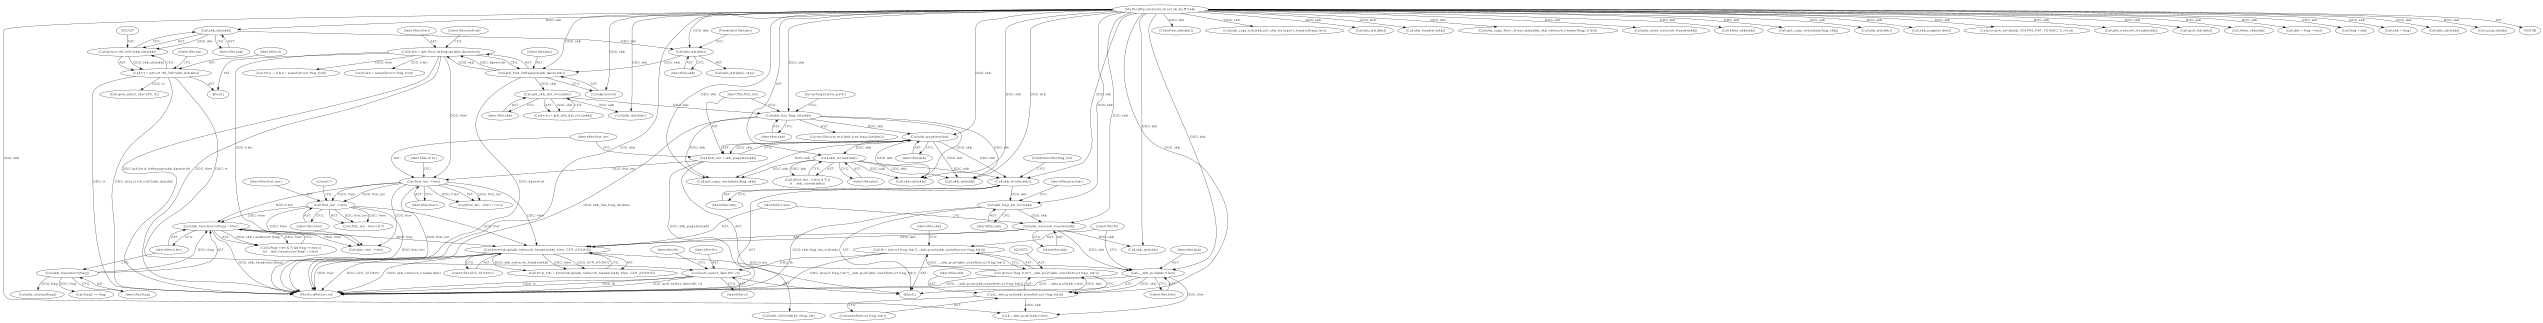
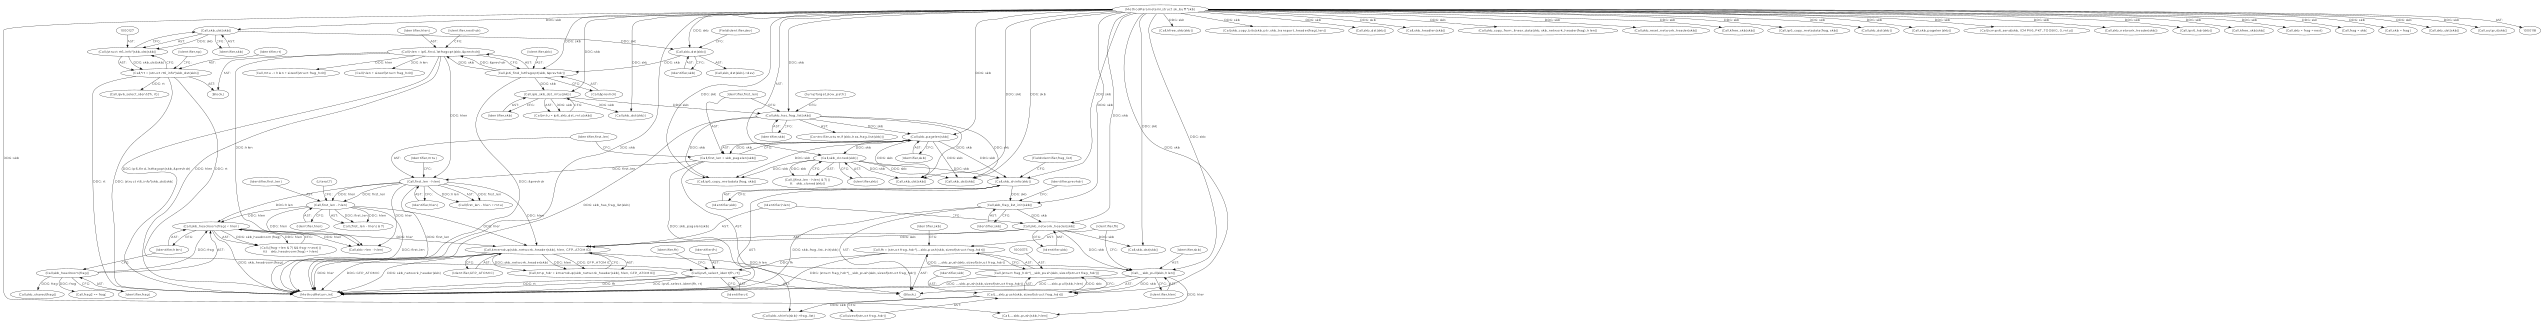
edge "(MethodParameterIn,struct sk_buff *skb)" -> "(Call,&prevhdr)": now "(MethodParameterIn,struct sk_buff *skb)" -> "(Call,ip6_skb_dst_mtu(skb))"
edge "(Call,__skb_push(skb, sizeof(struct frag_hdr)))" -> "(Call,__skb_push(skb, hlen))": now "(Call,__skb_push(skb, sizeof(struct frag_hdr)))" -> "(Call,skb_shinfo(skb)->frag_list)"
